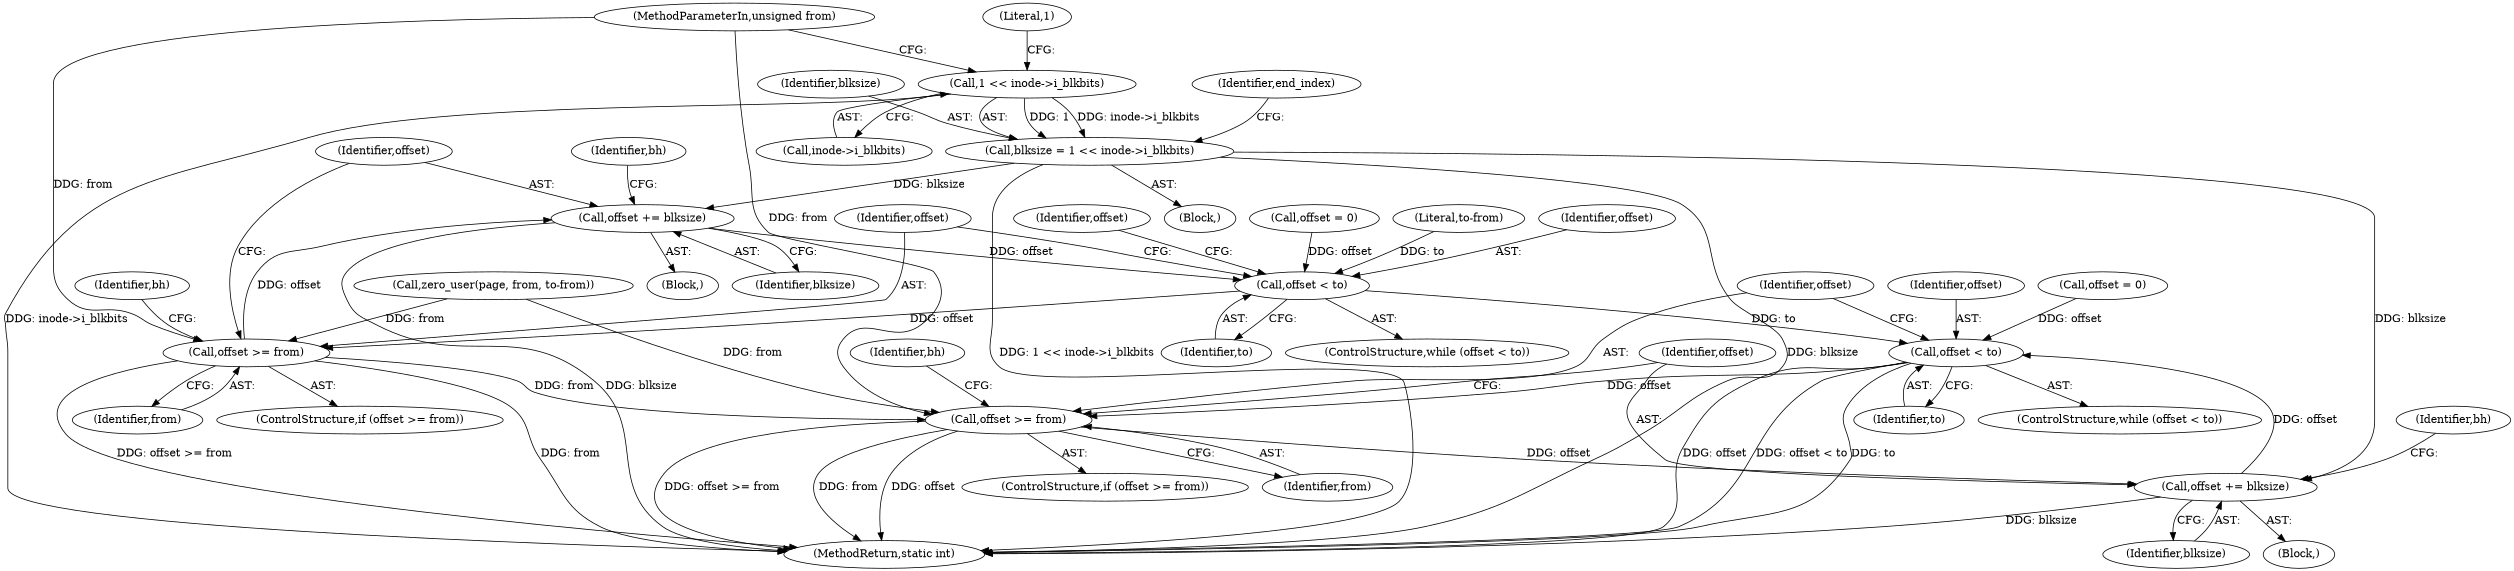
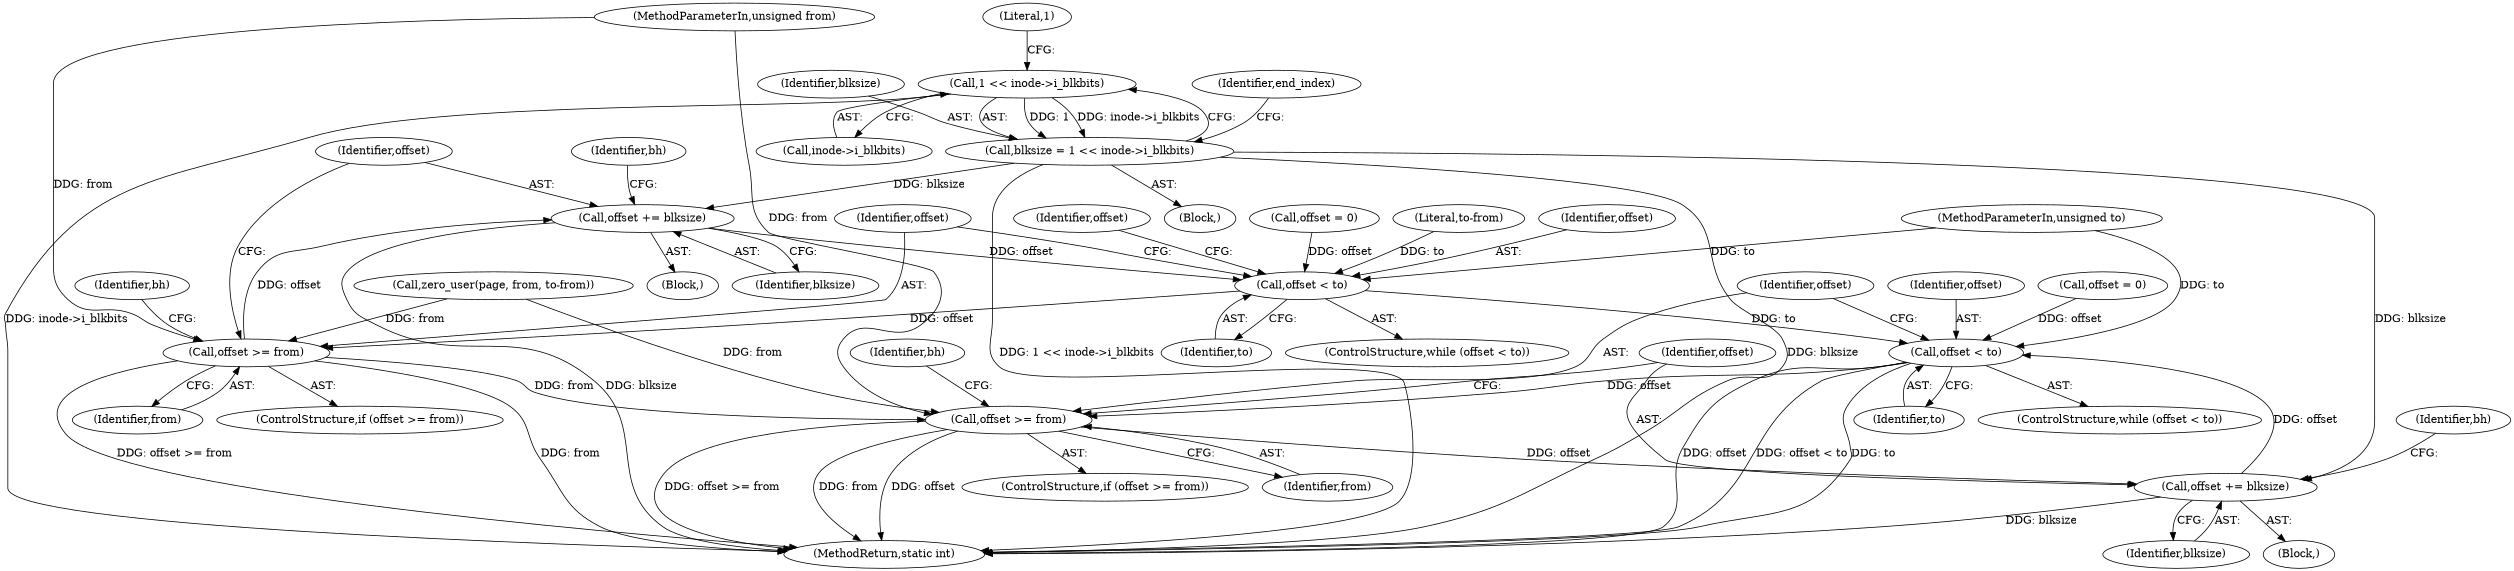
edge "(MethodParameterIn,unsigned from)" -> "(Call,1 << inode->i_blkbits)": now "(Call,blksize = 1 << inode->i_blkbits)" -> "(Call,1 << inode->i_blkbits)"
node "(MethodParameterIn,unsigned to)": added
